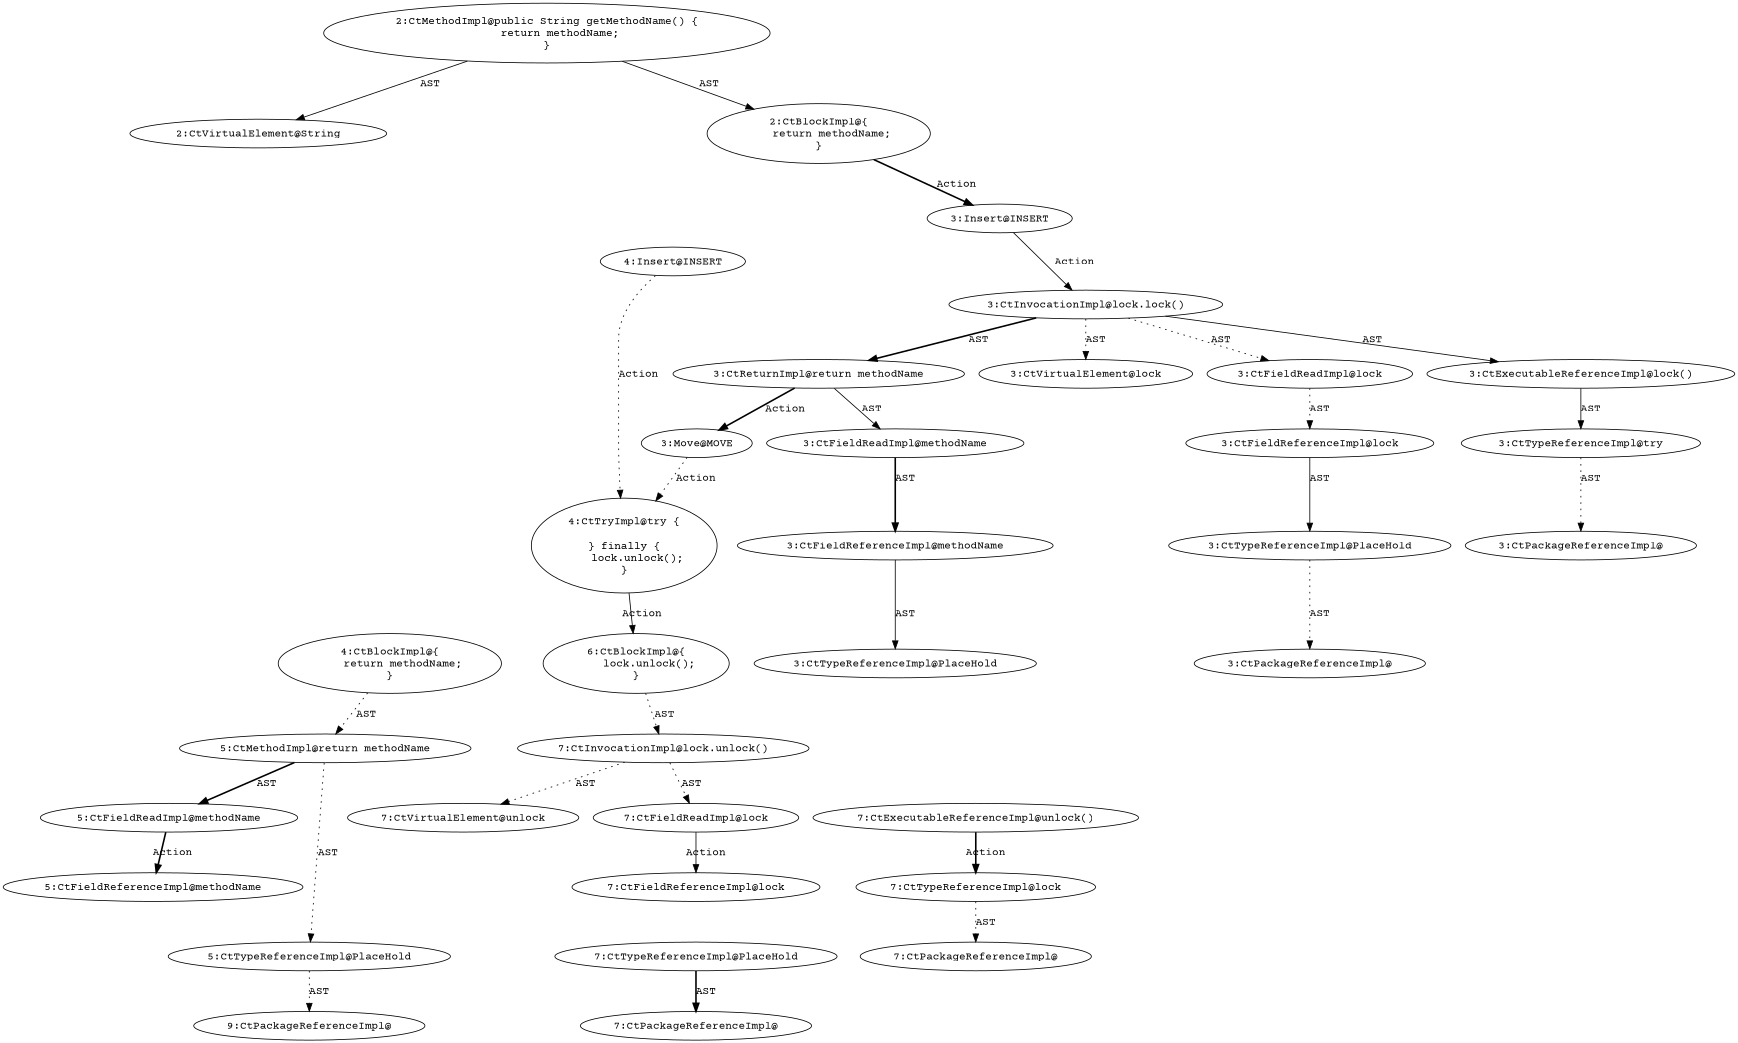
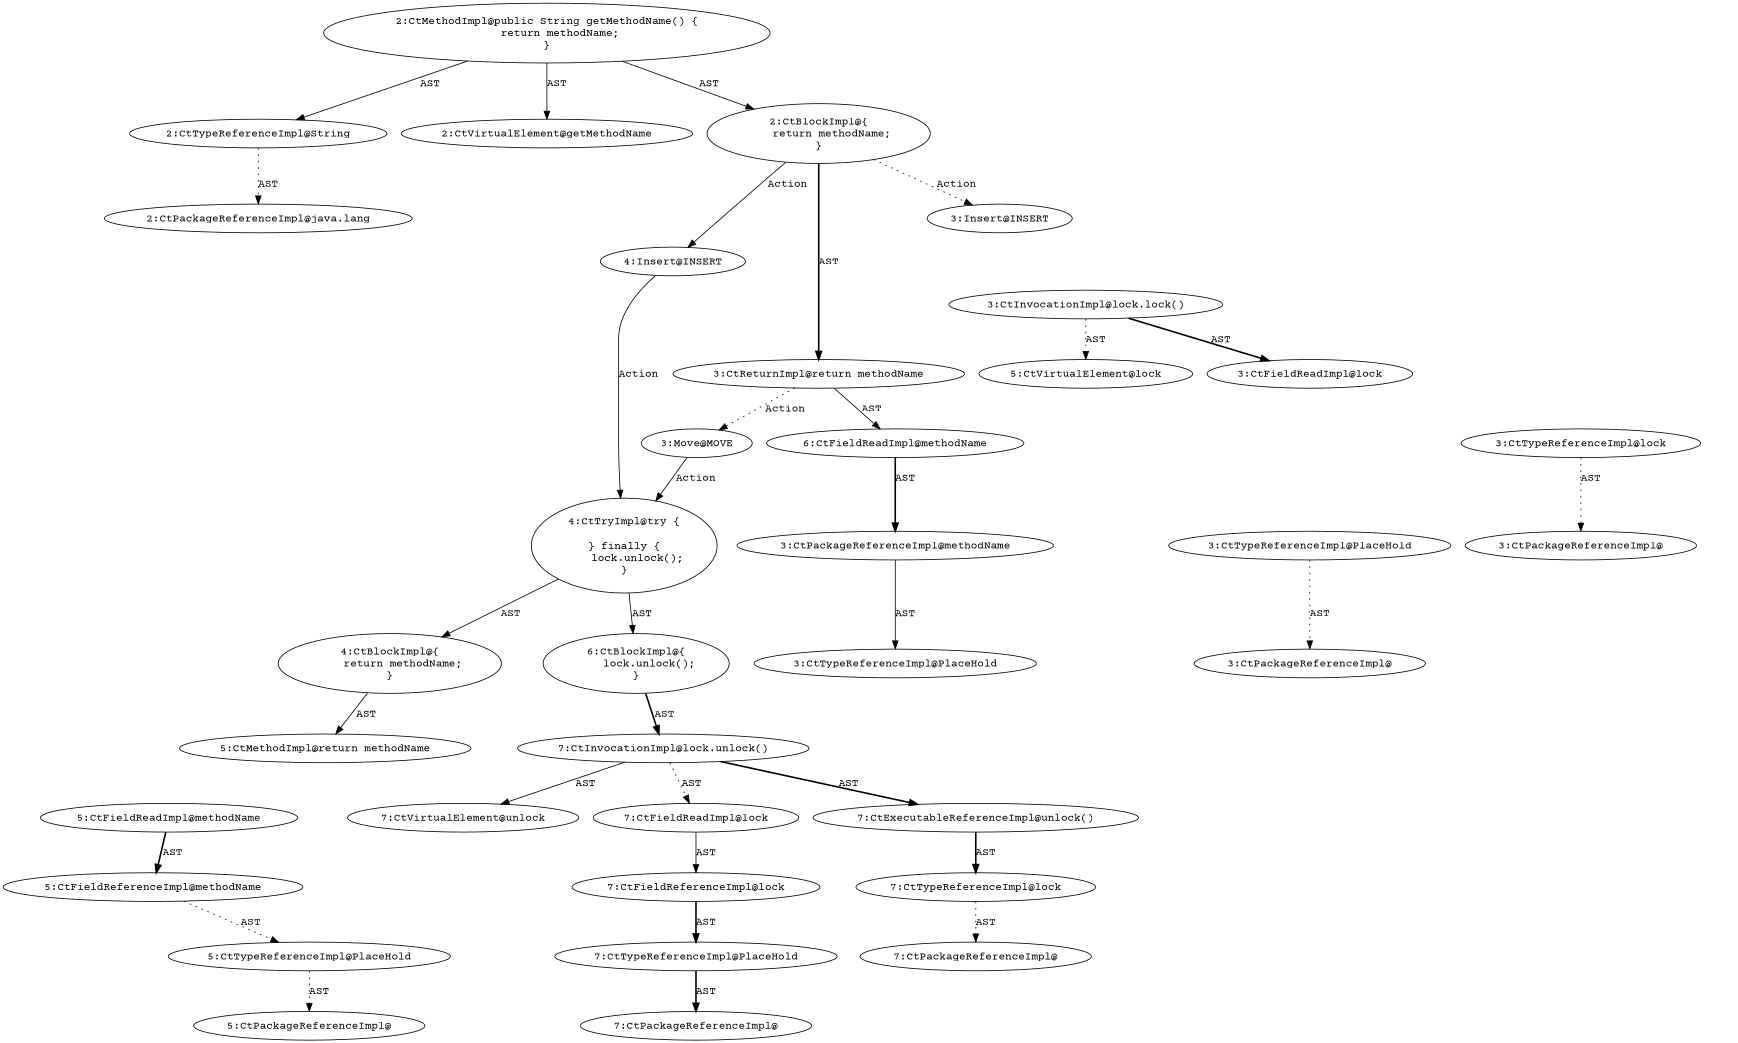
node "2:CtVirtualElement@String": label "2:CtVirtualElement@String" -> "2:CtTypeReferenceImpl@String"
node "2:CtVirtualElement@getMethodName": added
edge "2:CtBlockImpl@{ return methodName; }" -> "3:Insert@INSERT": style bold -> dotted
edge "2:CtBlockImpl@{ return methodName; }" -> "4:Insert@INSERT": added, label "Action"
node "2:CtPackageReferenceImpl@java.lang": added
edge "3:Insert@INSERT" -> "3:CtInvocationImpl@lock.lock()": removed, label "Action"
edge "3:CtInvocationImpl@lock.lock()" -> "3:CtReturnImpl@return methodName": now "2:CtBlockImpl@{ return methodName; }" -> "3:CtReturnImpl@return methodName"
edge "3:CtInvocationImpl@lock.lock()" -> "3:CtFieldReadImpl@lock": style dotted -> bold
node "3:CtVirtualElement@lock": label "3:CtVirtualElement@lock" -> "5:CtVirtualElement@lock"
node "3:CtExecutableReferenceImpl@lock()": removed
edge "4:Insert@INSERT" -> "4:CtTryImpl@try { } finally { lock.unlock(); }": style dotted -> solid
edge "3:CtReturnImpl@return methodName" -> "3:Move@MOVE": style bold -> dotted
node "3:CtFieldReadImpl@methodName": label "3:CtFieldReadImpl@methodName" -> "6:CtFieldReadImpl@methodName"
node "3:CtFieldReferenceImpl@lock": removed
node "3:CtTypeReferenceImpl@try": label "3:CtTypeReferenceImpl@try" -> "3:CtTypeReferenceImpl@lock"
edge "3:Move@MOVE" -> "4:CtTryImpl@try { } finally { lock.unlock(); }": style dotted -> solid
node "3:CtFieldReferenceImpl@methodName": label "3:CtFieldReferenceImpl@methodName" -> "3:CtPackageReferenceImpl@methodName"
edge "4:CtTryImpl@try { } finally { lock.unlock(); }" -> "4:CtBlockImpl@{ return methodName; }": added, label "AST"
edge "4:CtTryImpl@try { } finally { lock.unlock(); }" -> "6:CtBlockImpl@{ lock.unlock(); }": label "Action" -> "AST"
edge "4:CtBlockImpl@{ return methodName; }" -> "5:CtMethodImpl@return methodName": style dotted -> solid
edge "6:CtBlockImpl@{ lock.unlock(); }" -> "7:CtInvocationImpl@lock.unlock()": style dotted -> bold
edge "5:CtMethodImpl@return methodName" -> "5:CtFieldReadImpl@methodName": removed, label "AST"
edge "7:CtInvocationImpl@lock.unlock()" -> "7:CtVirtualElement@unlock": style dotted -> solid
edge "7:CtInvocationImpl@lock.unlock()" -> "7:CtExecutableReferenceImpl@unlock()": added, label "AST"
edge "5:CtMethodImpl@return methodName" -> "5:CtTypeReferenceImpl@PlaceHold": now "5:CtFieldReferenceImpl@methodName" -> "5:CtTypeReferenceImpl@PlaceHold"
edge "5:CtFieldReadImpl@methodName" -> "5:CtFieldReferenceImpl@methodName": label "Action" -> "AST"
edge "7:CtFieldReadImpl@lock" -> "7:CtFieldReferenceImpl@lock": label "Action" -> "AST"
edge "7:CtExecutableReferenceImpl@unlock()" -> "7:CtTypeReferenceImpl@lock": label "Action" -> "AST"
edge "7:CtFieldReferenceImpl@lock" -> "7:CtTypeReferenceImpl@PlaceHold": added, label "AST"
node "9:CtPackageReferenceImpl@": label "9:CtPackageReferenceImpl@" -> "5:CtPackageReferenceImpl@"
